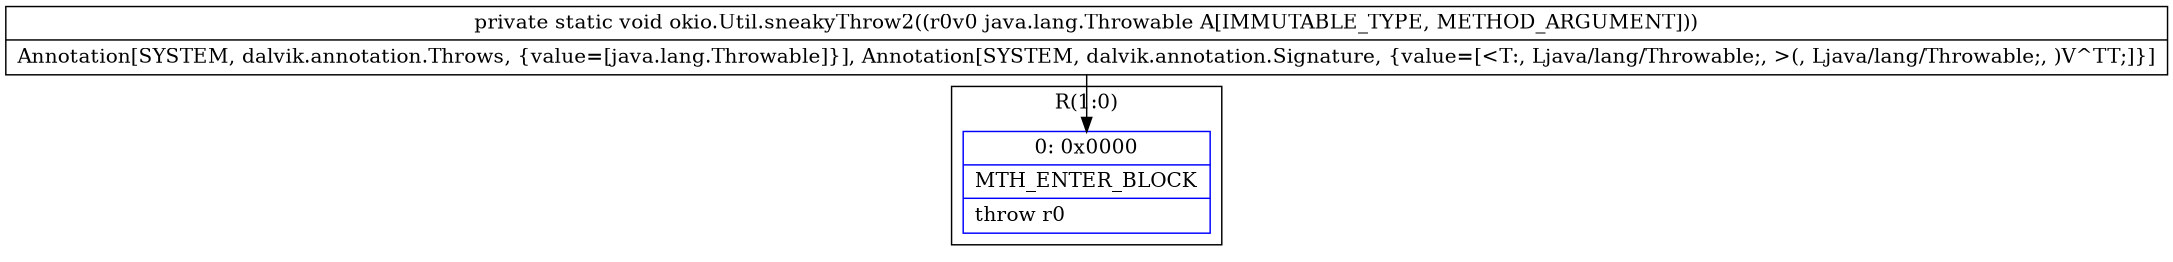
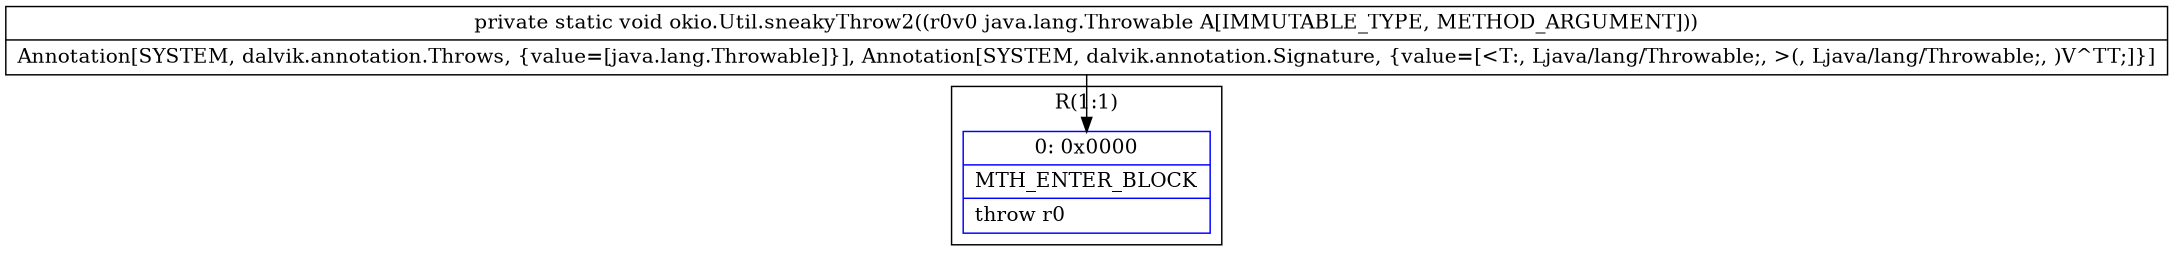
cluster "R(1:0)": label "R(1:0)" -> "R(1:1)"
